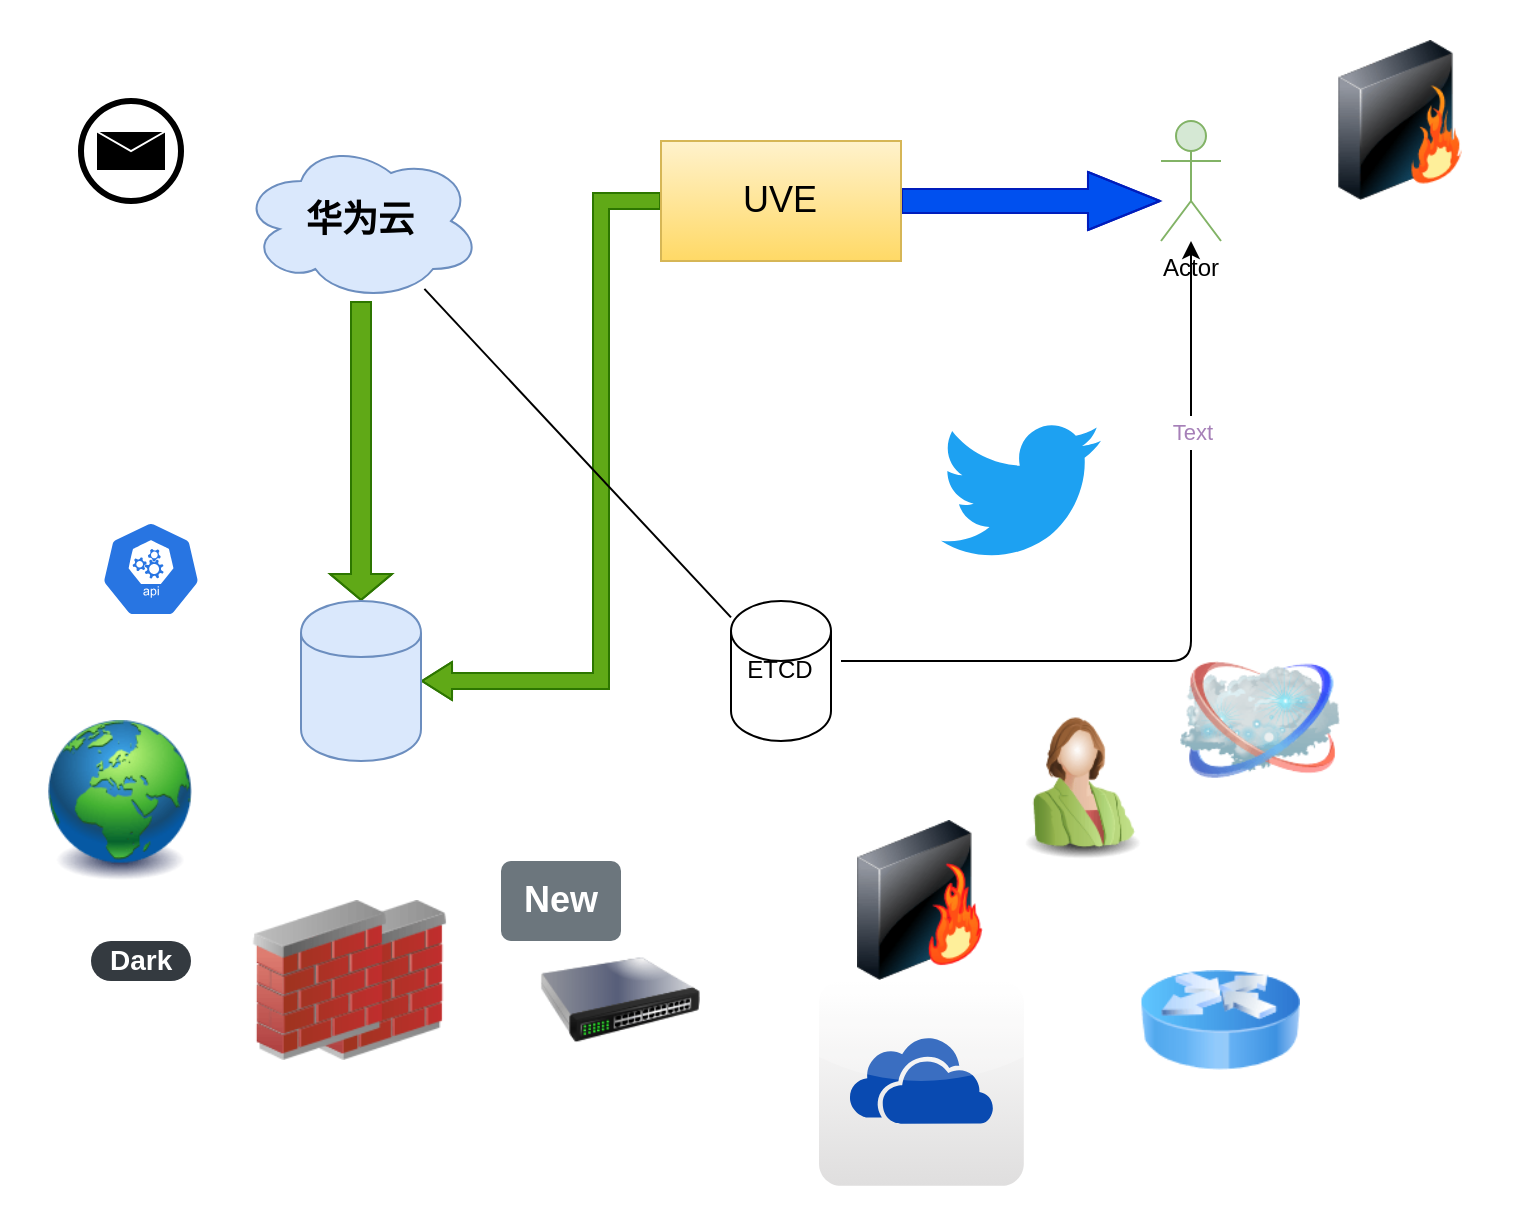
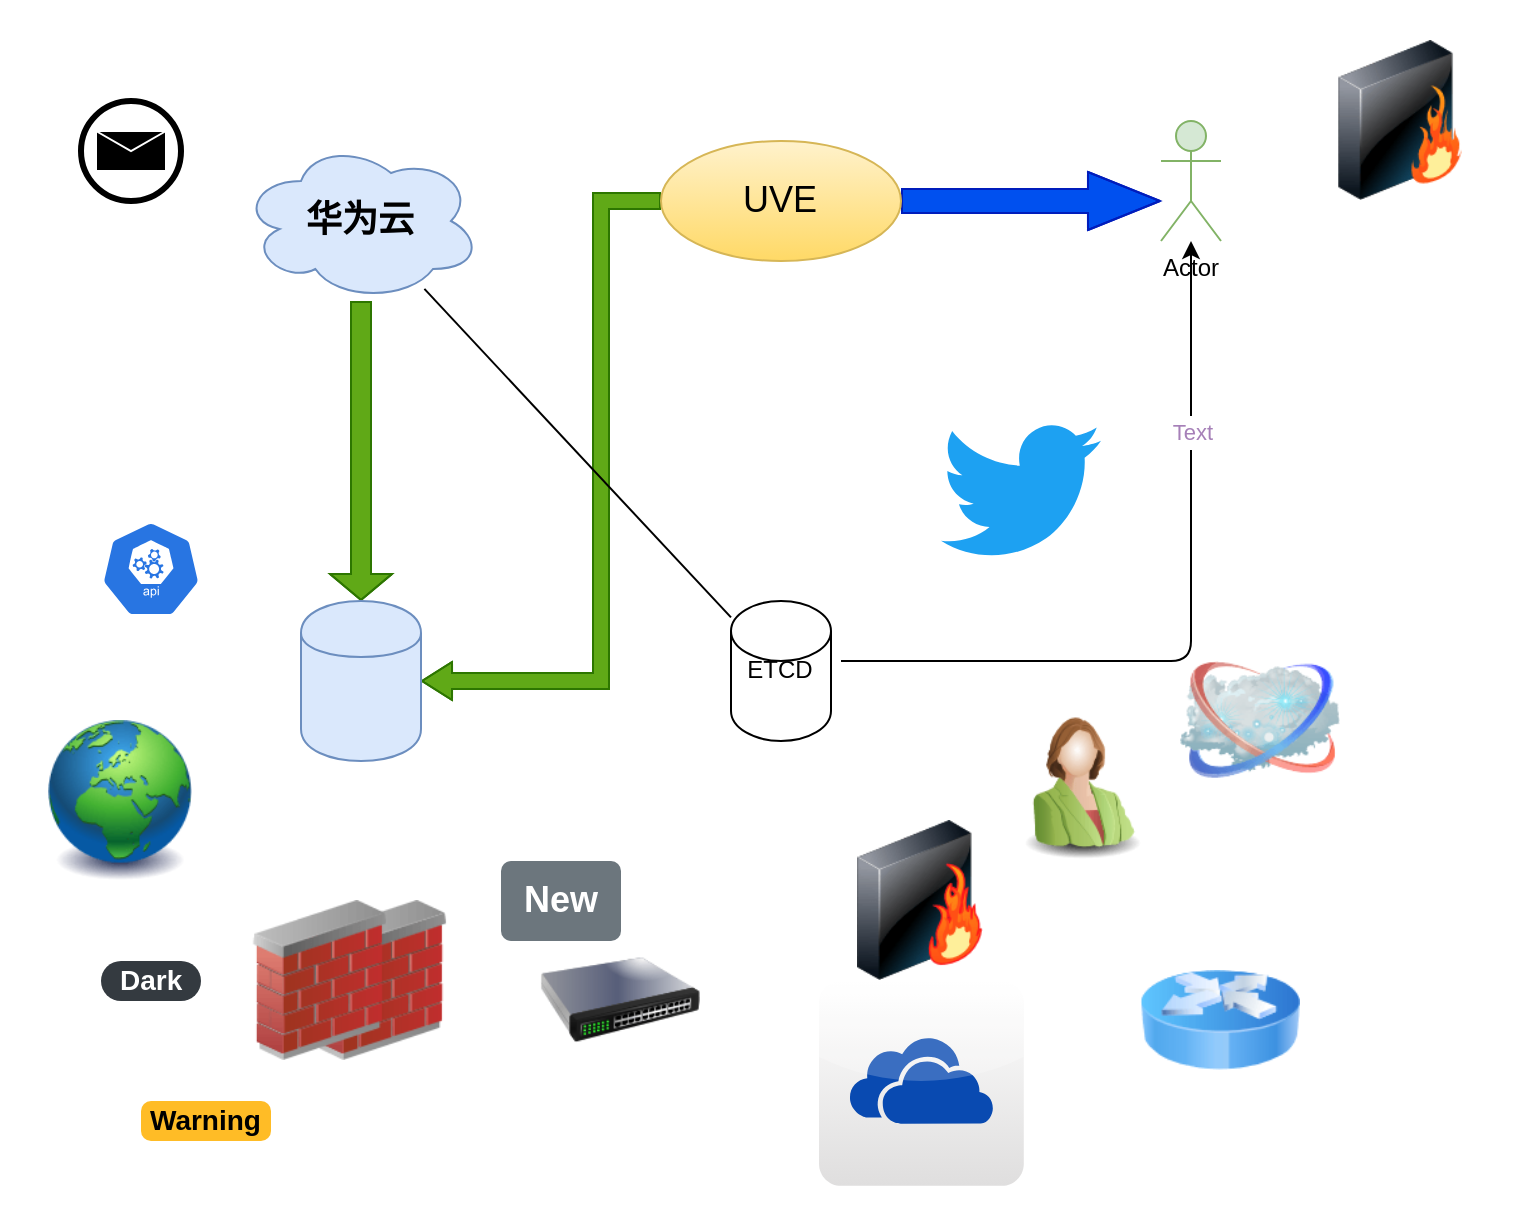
node "UVE": shape rectangle -> ellipse
node "Dark": moved (141, 961) -> (151, 981)
node "Warning": added
